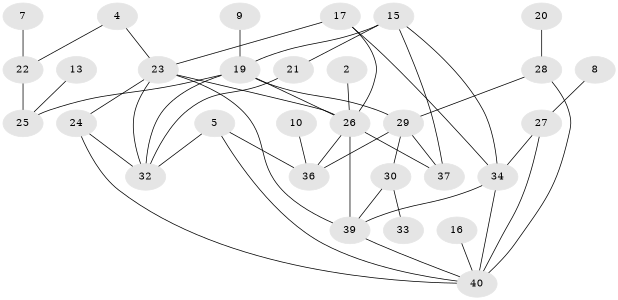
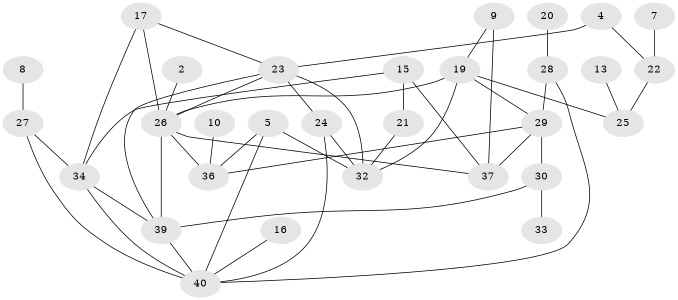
edge "15" -- "19": removed
edge "9" -- "37": added
